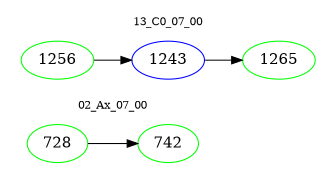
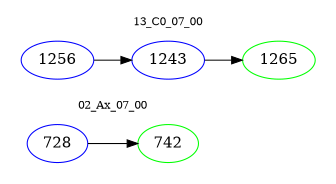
node "1256": color green -> blue
node "728": color green -> blue
